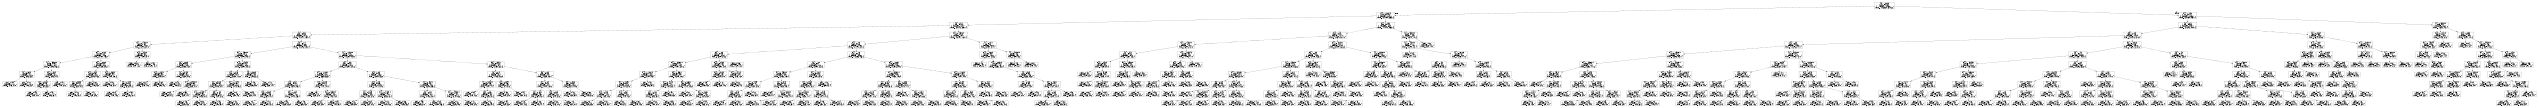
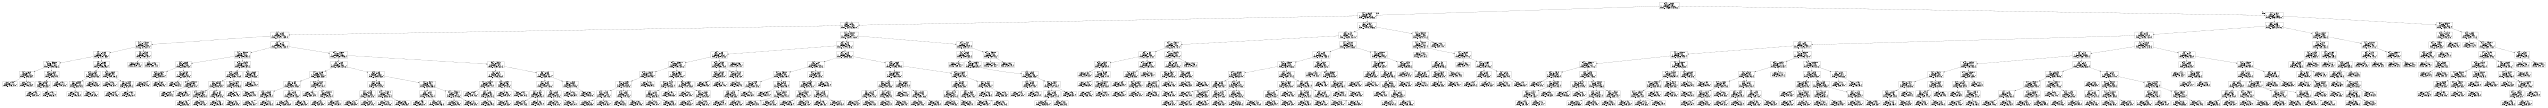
node "gini = 0.492 samples = 109 value = [28.8, 22.2]": removed
node "gini = 0.5 samples = 193 value = [45.2, 48.0]": added
